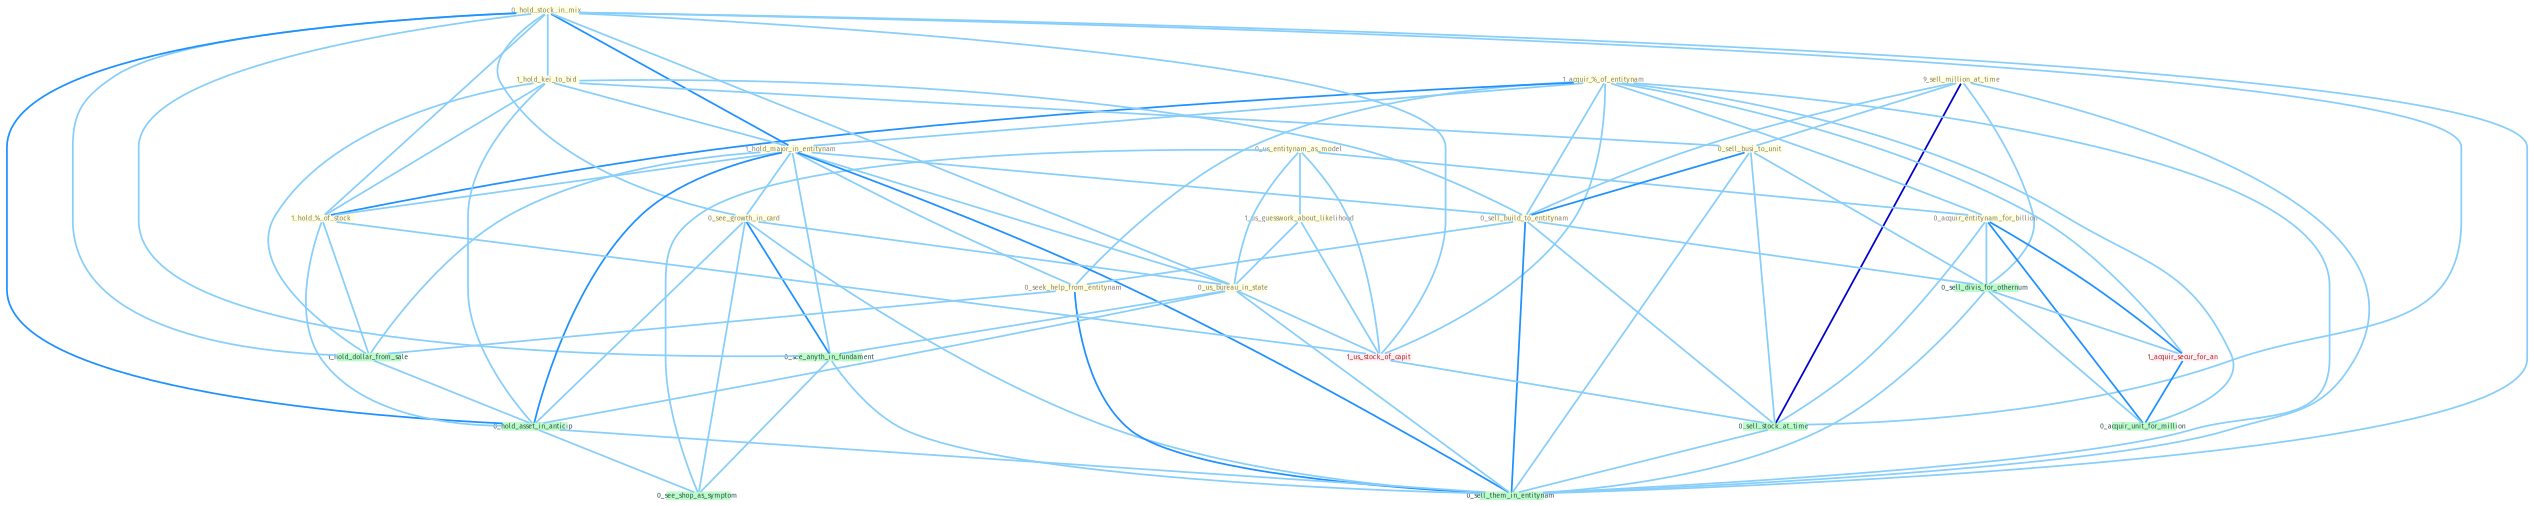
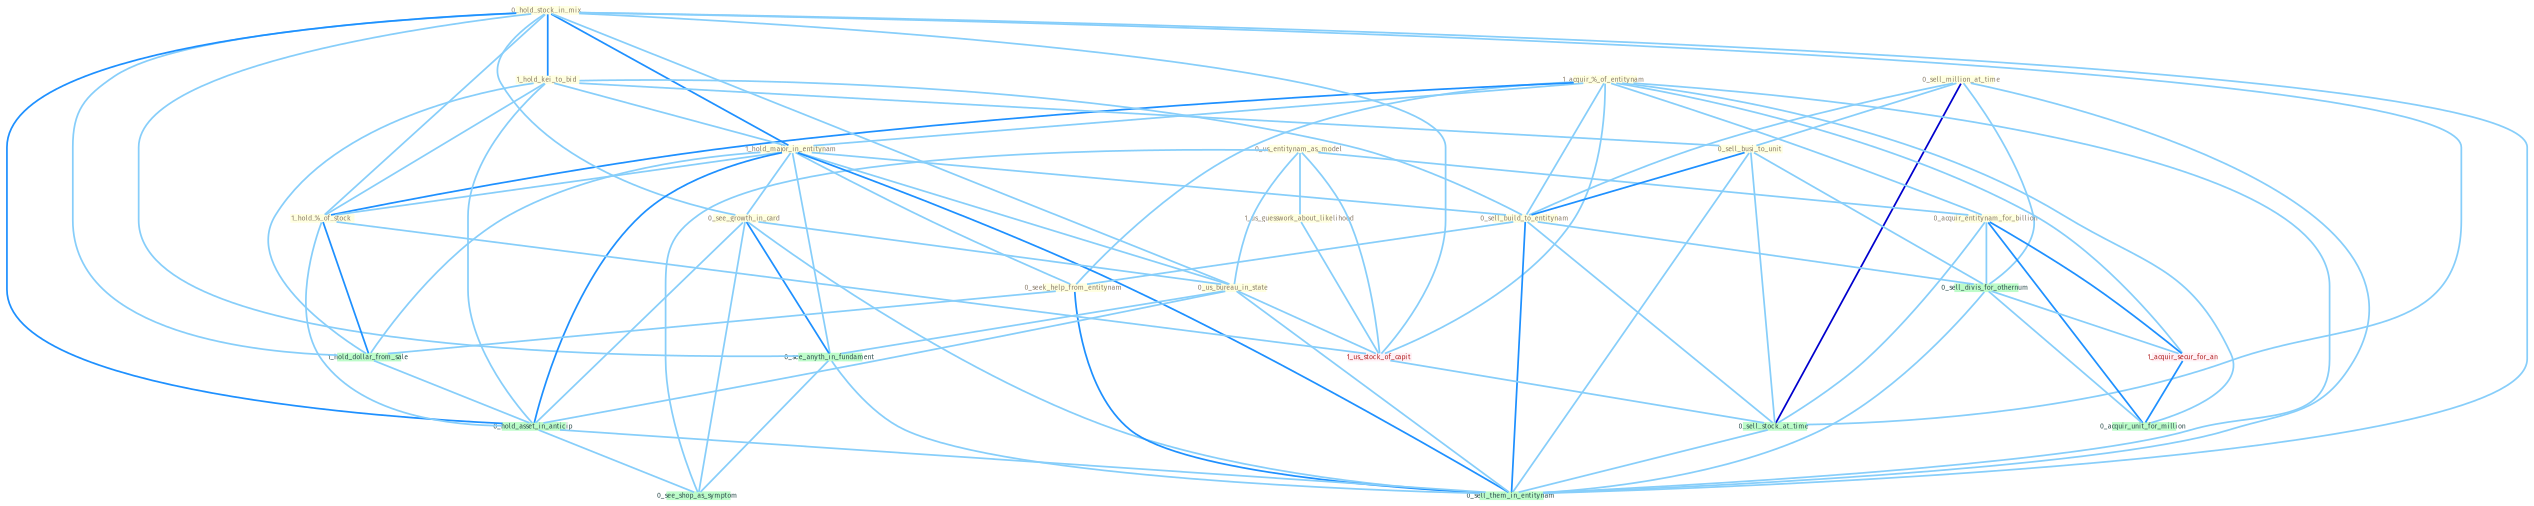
edge "0_hold_stock_in_mix" -- "1_hold_kei_to_bid": color #87cefa -> #1e90ff
node "9_sell_million_at_time": label "9_sell_million_at_time" -> "0_sell_million_at_time"
edge "1_us_guesswork_about_likelihood" -- "0_us_bureau_in_state": removed
edge "1_hold_%_of_stock" -- "1_hold_dollar_from_sale": color #87cefa -> #1e90ff
